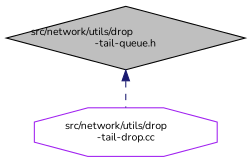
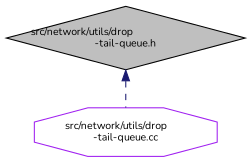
node "src/network/utils/drop -tail-drop.cc": label "src/network/utils/drop -tail-drop.cc" -> "src/network/utils/drop -tail-queue.cc"
